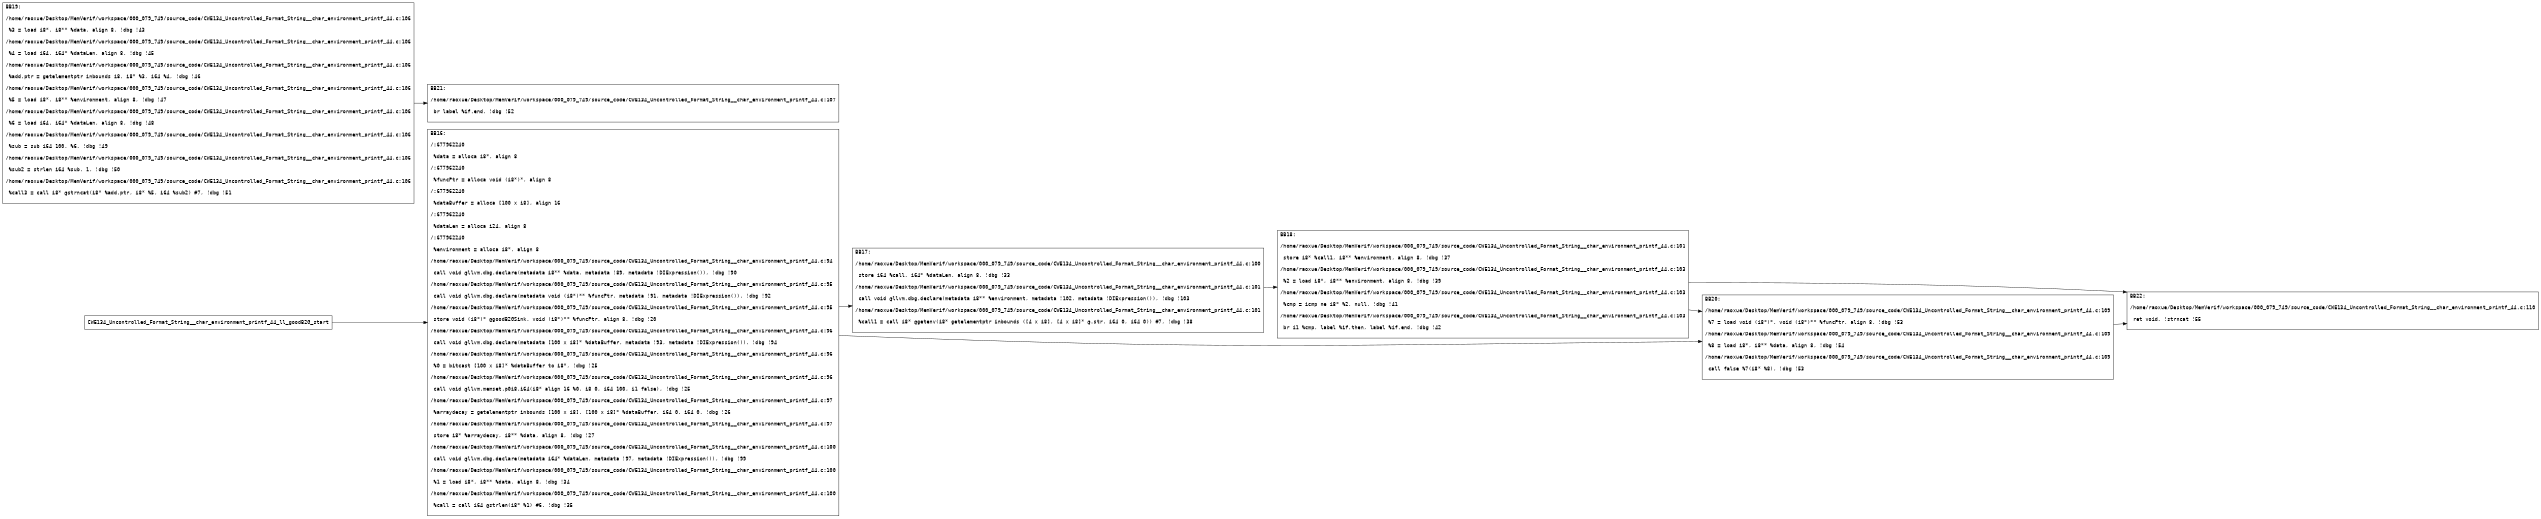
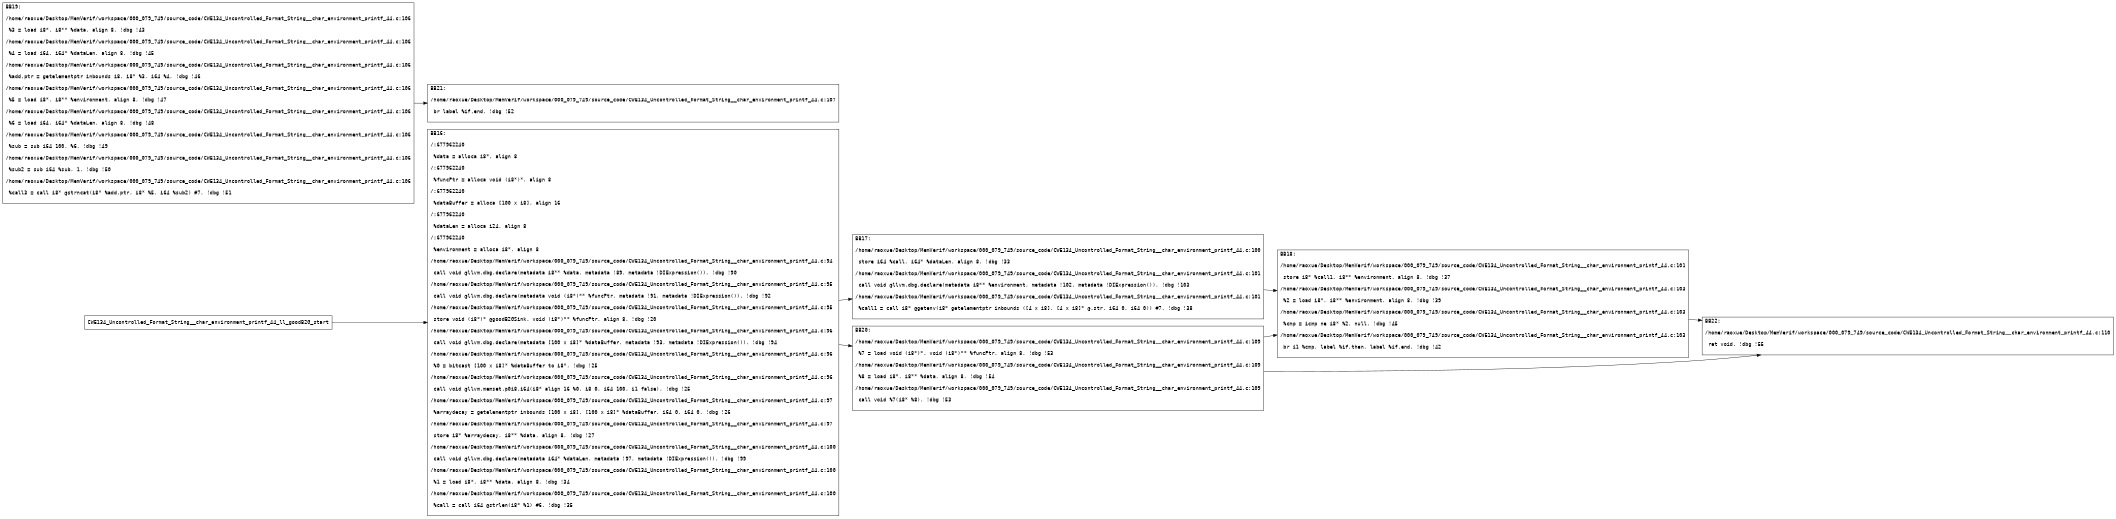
node "BB19:": text "%sub2 = strlen i64 %sub, 1, !dbg !50" -> "%sub2 = sub i64 %sub, 1, !dbg !50"
node "BB18:": text "%cmp = icmp ne i8* %2, null, !dbg !41" -> "%cmp = icmp ne i8* %2, null, !dbg !45"
edge "BB18:" -> "BB20:": reversed
node "BB22:": text "ret void, !strncat !55" -> "ret void, !dbg !55"
node "BB20:": text "call false %7(i8* %8), !dbg !53" -> "call void %7(i8* %8), !dbg !53"
